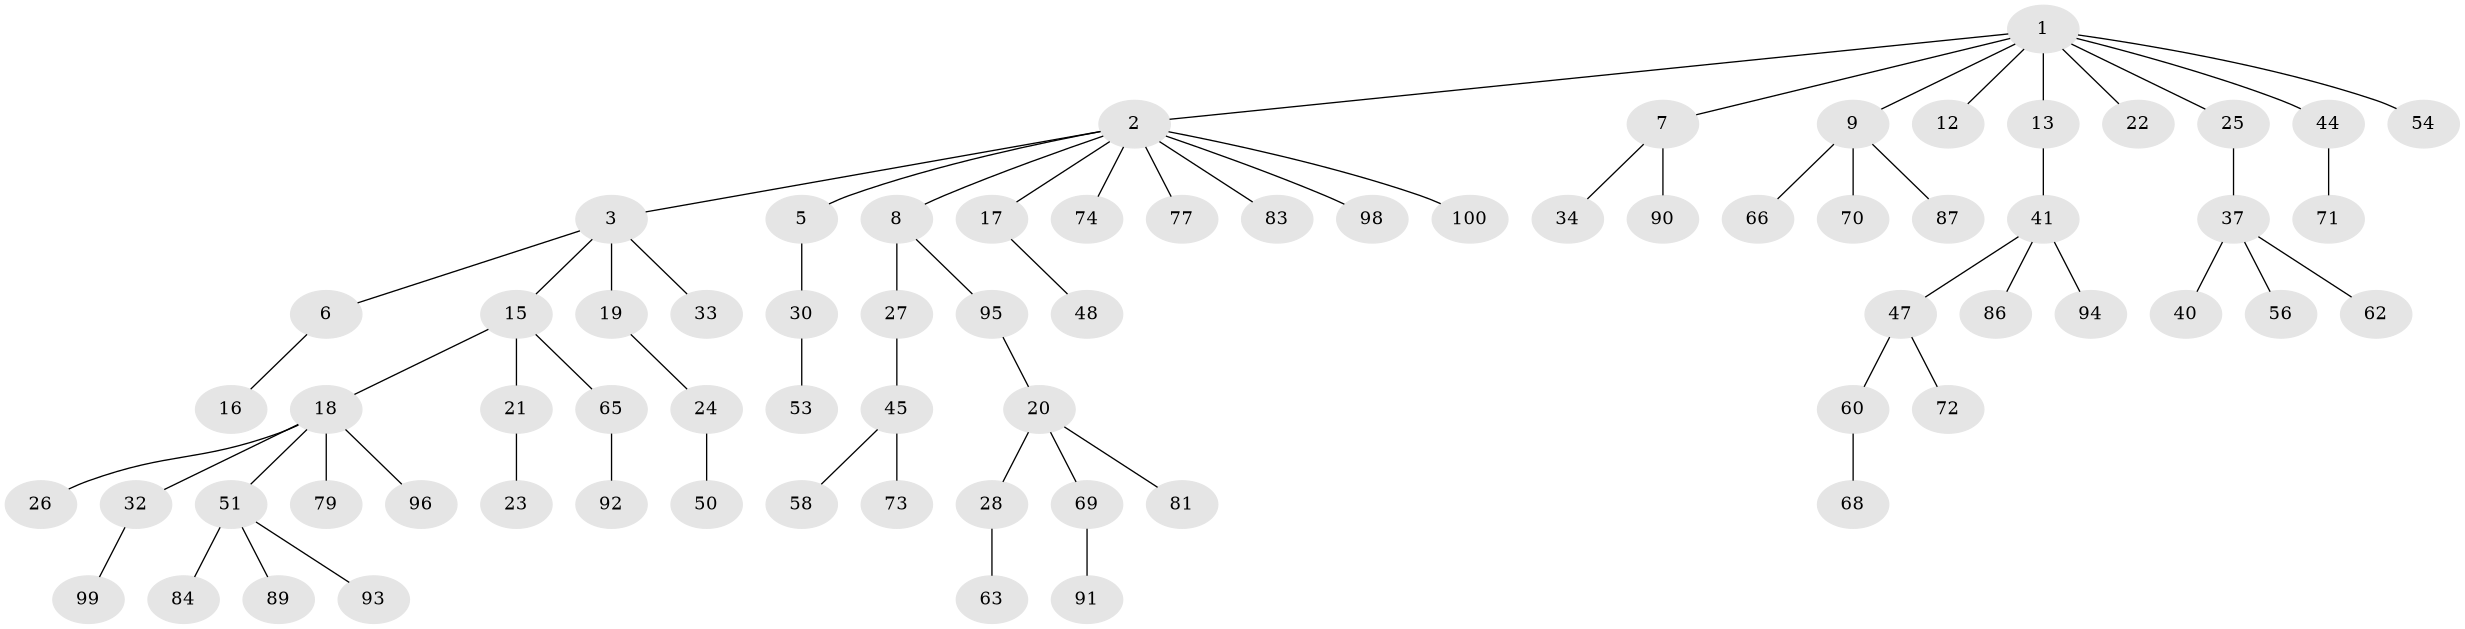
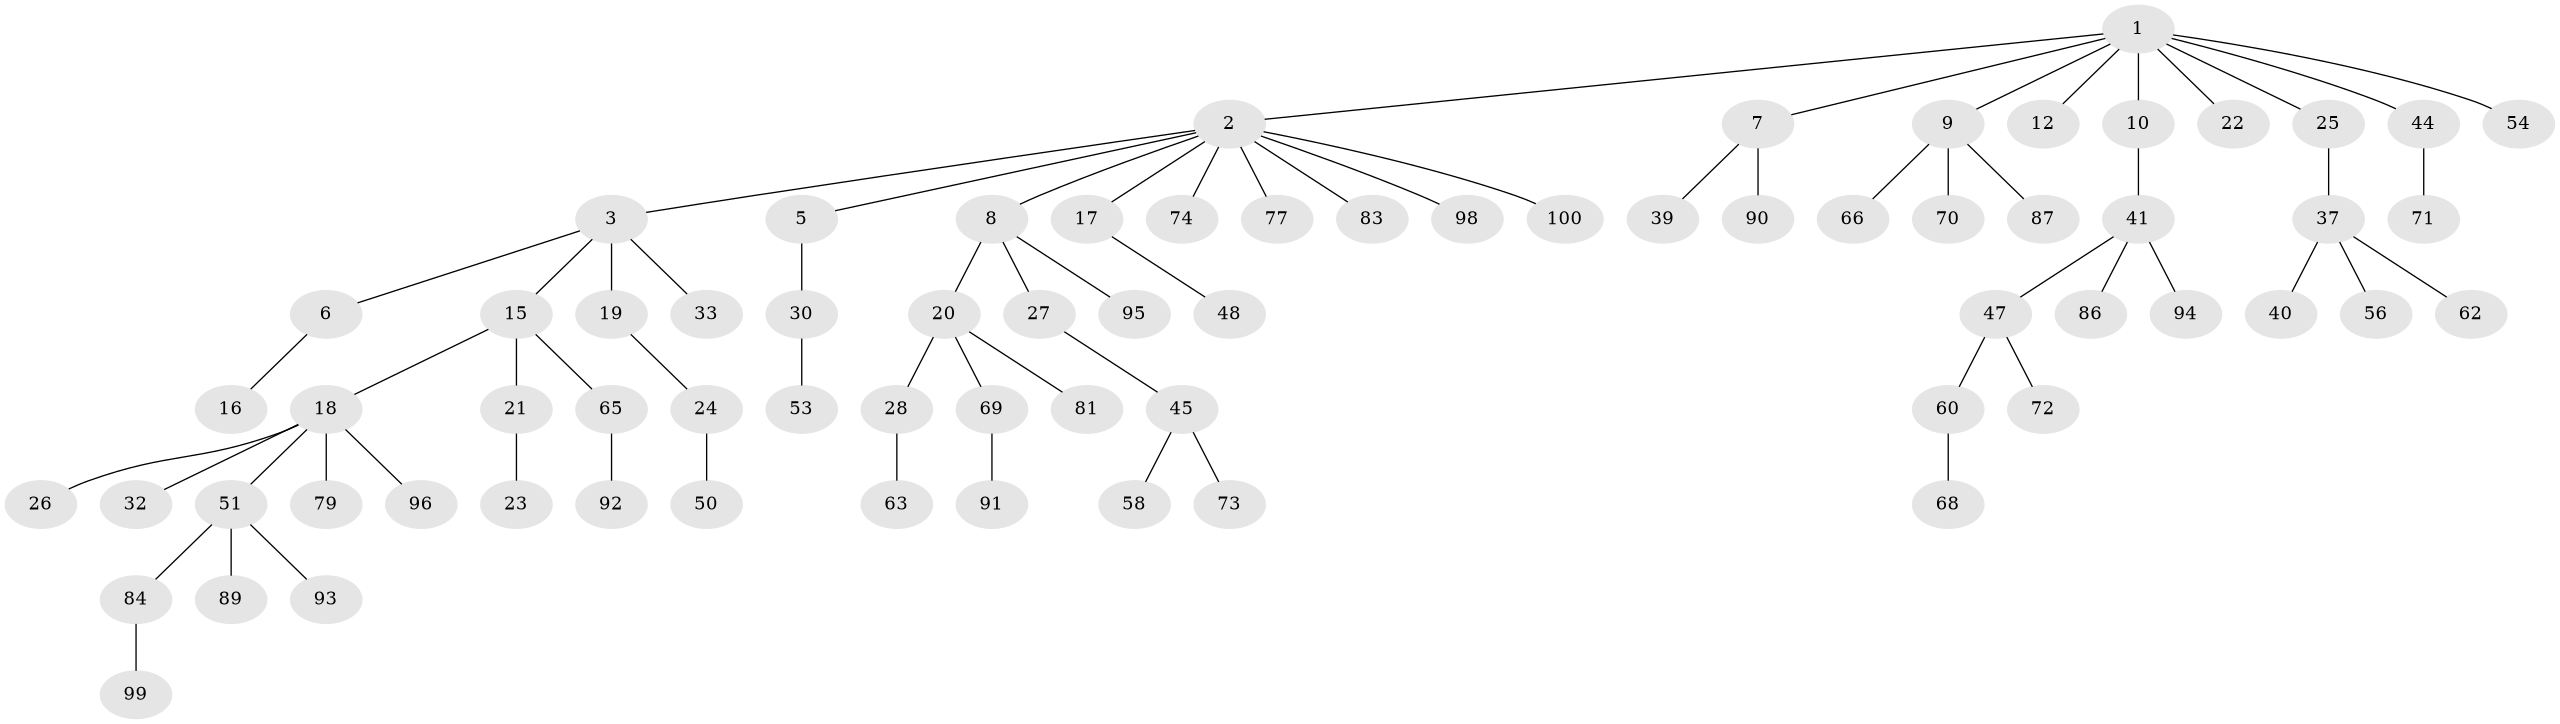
node "13": label "13" -> "10"
node "34": label "34" -> "39"
edge "95" -- "20": now "8" -- "20"
edge "32" -- "99": now "84" -- "99"
